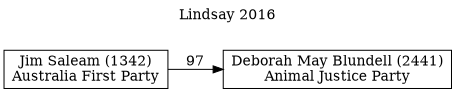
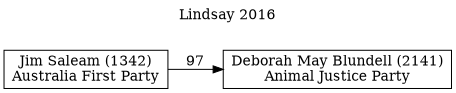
node "Deborah May Blundell (2441) Animal Justice Party": label "Deborah May Blundell (2441) Animal Justice Party" -> "Deborah May Blundell (2141) Animal Justice Party"
